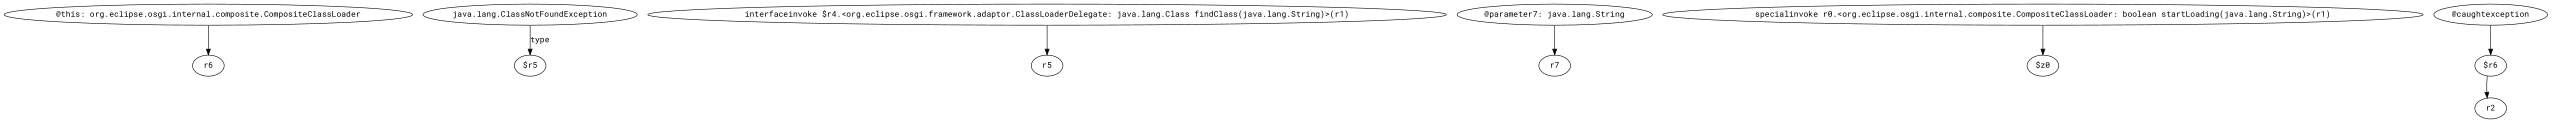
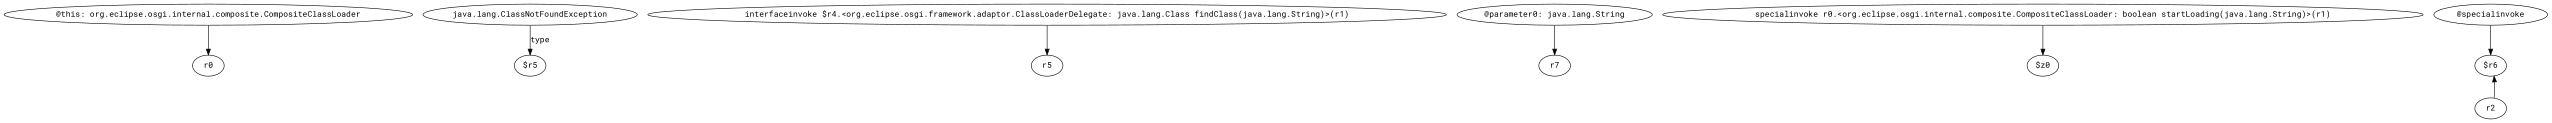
node "@parameter7: java.lang.String": label "@parameter7: java.lang.String" -> "@parameter0: java.lang.String"
node "@caughtexception": label "@caughtexception" -> "@specialinvoke"
node "r6": label "r6" -> "r0"
edge "$r6" -> "r2": reversed
